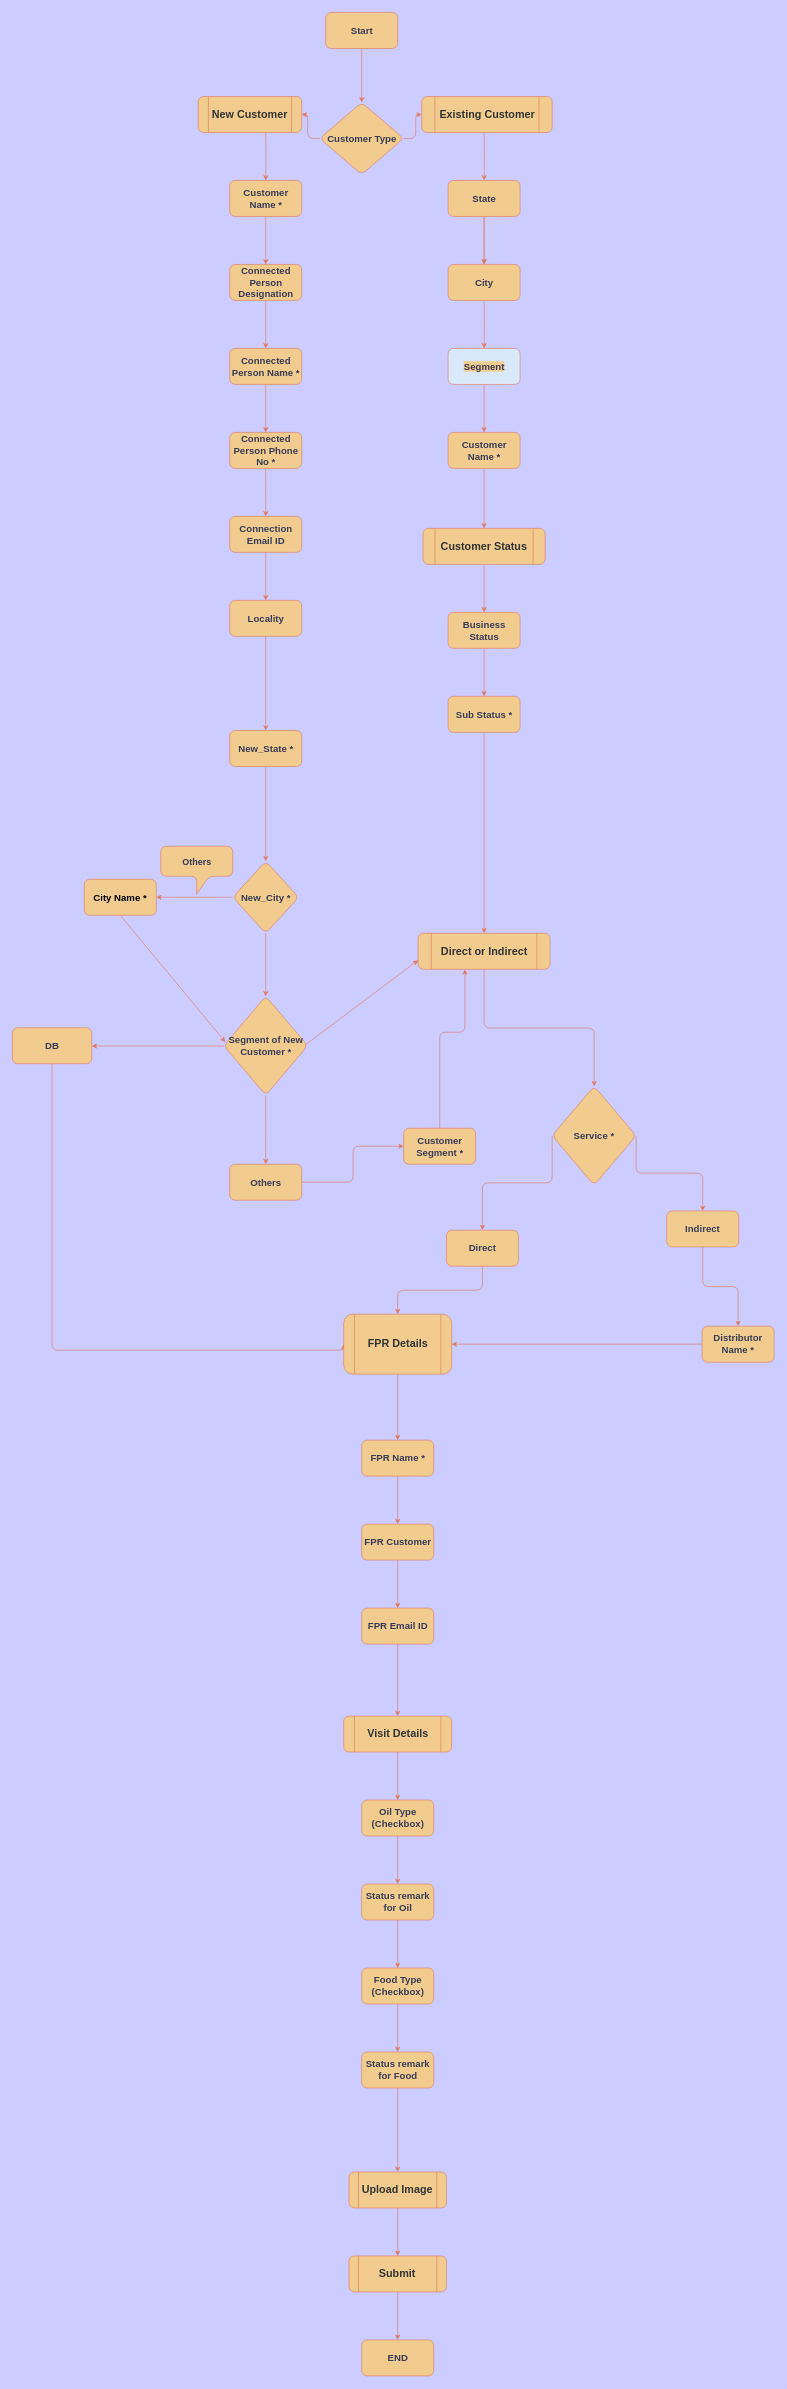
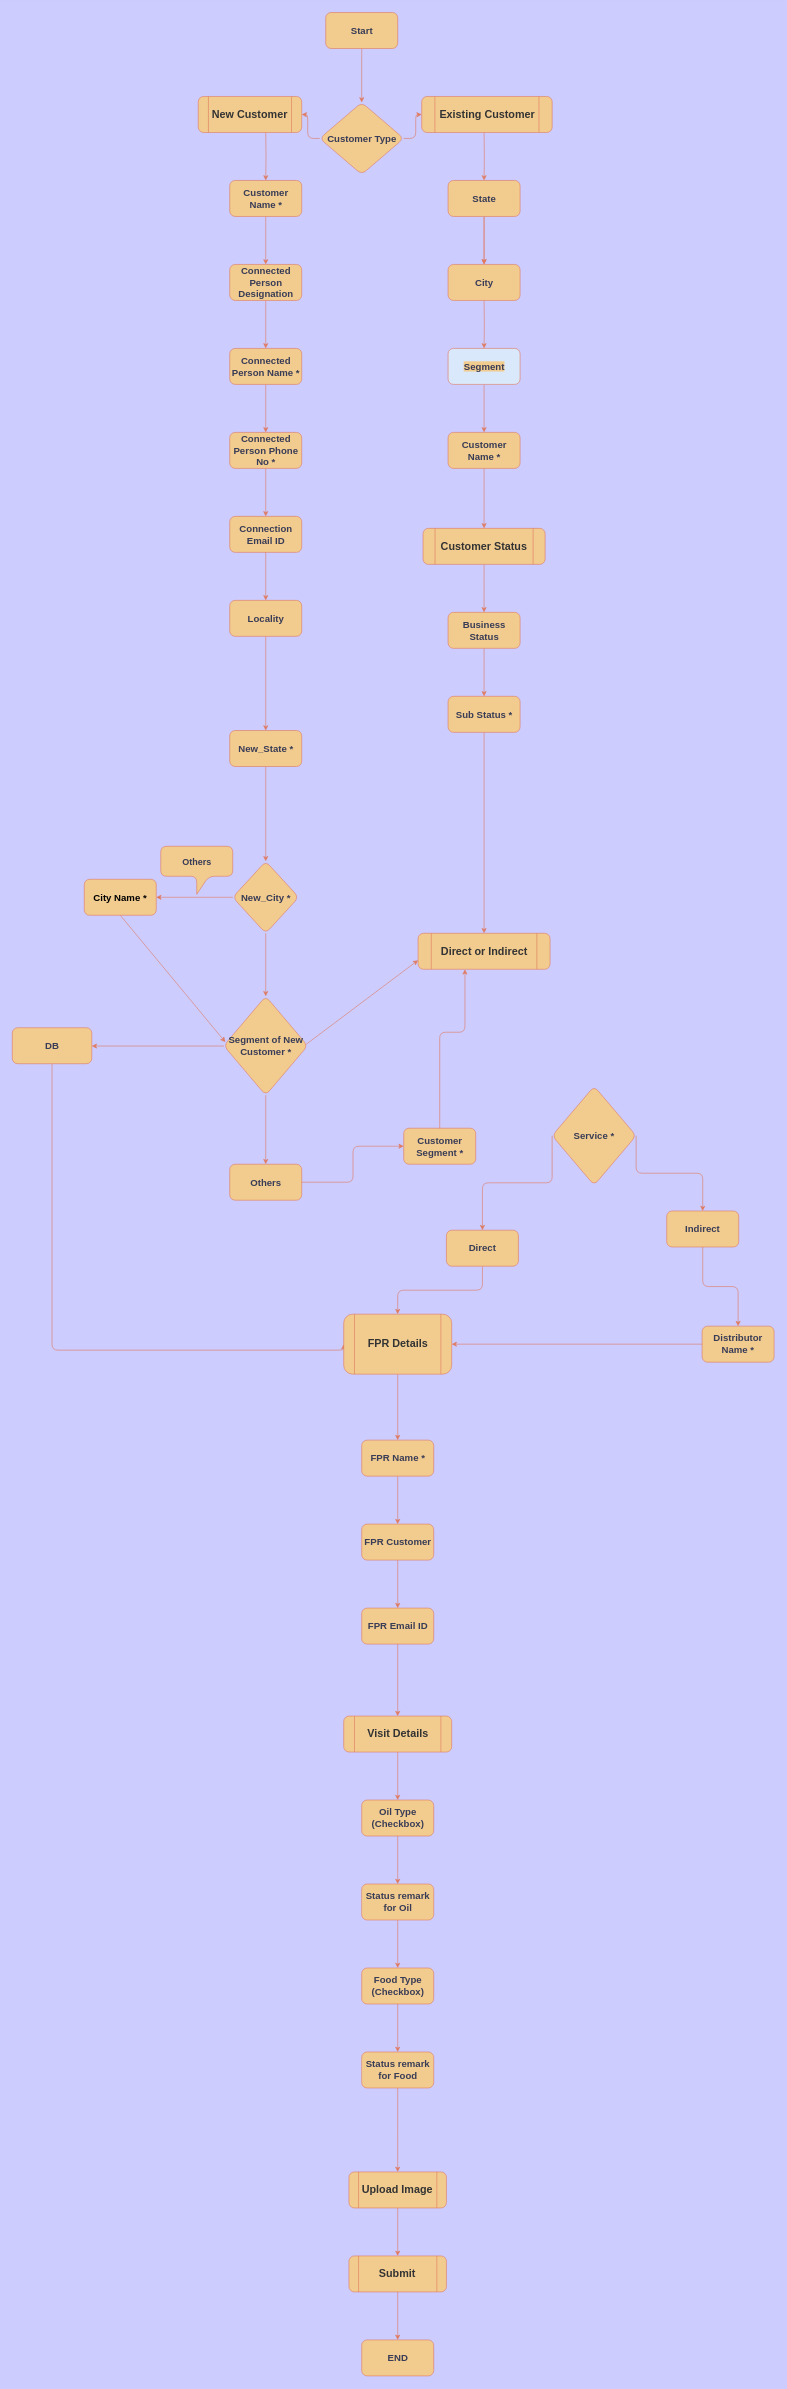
edge "Direct or Indirect" -> "Service *": removed
